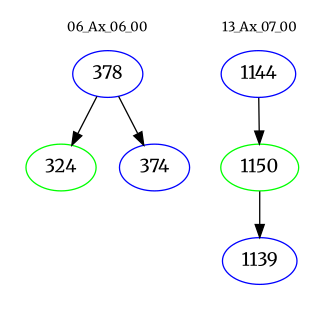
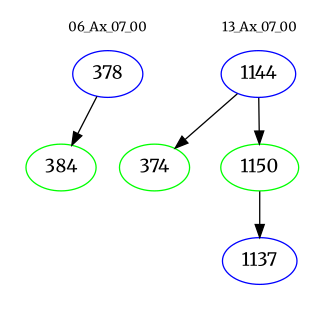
cluster "06_Ax_06_00": label "06_Ax_06_00" -> "06_Ax_07_00"
edge "378" -> "374": now "1144" -> "374"
node "324": label "324" -> "384"
node "374": color blue -> green
node "1139": label "1139" -> "1137"
